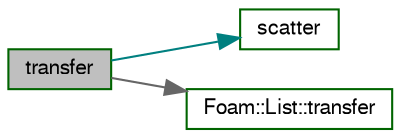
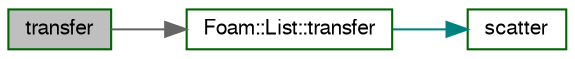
edge "transfer" -> "scatter": now "Foam::List::transfer" -> "scatter"
